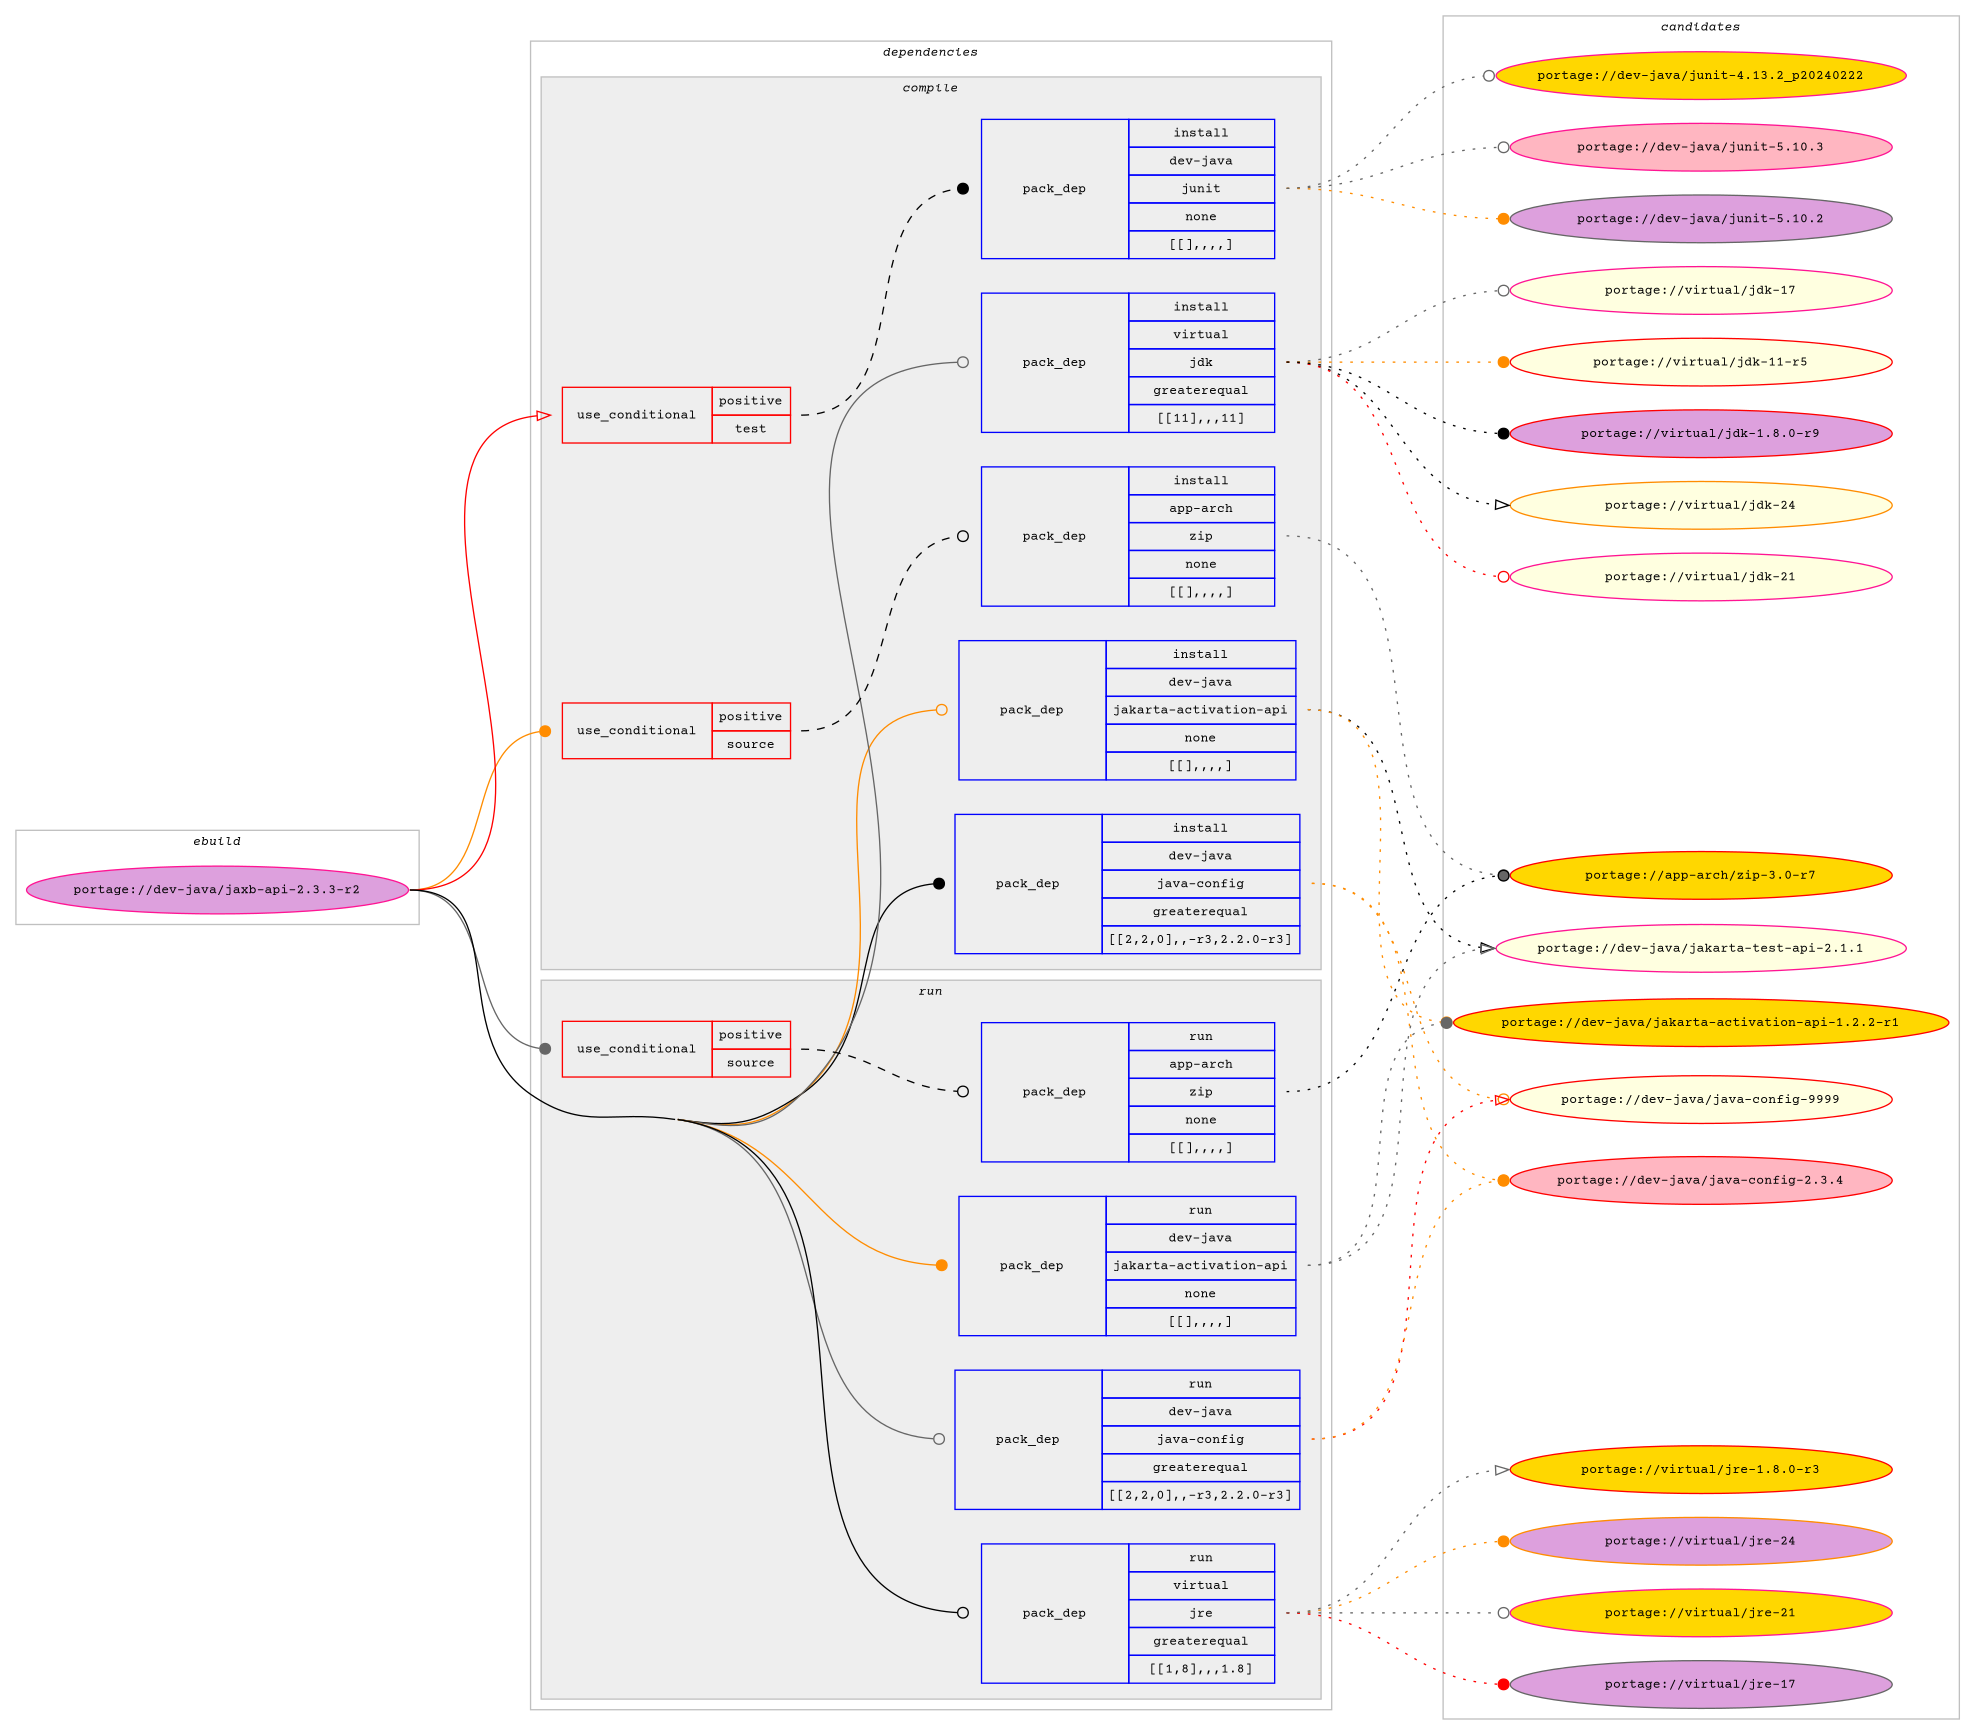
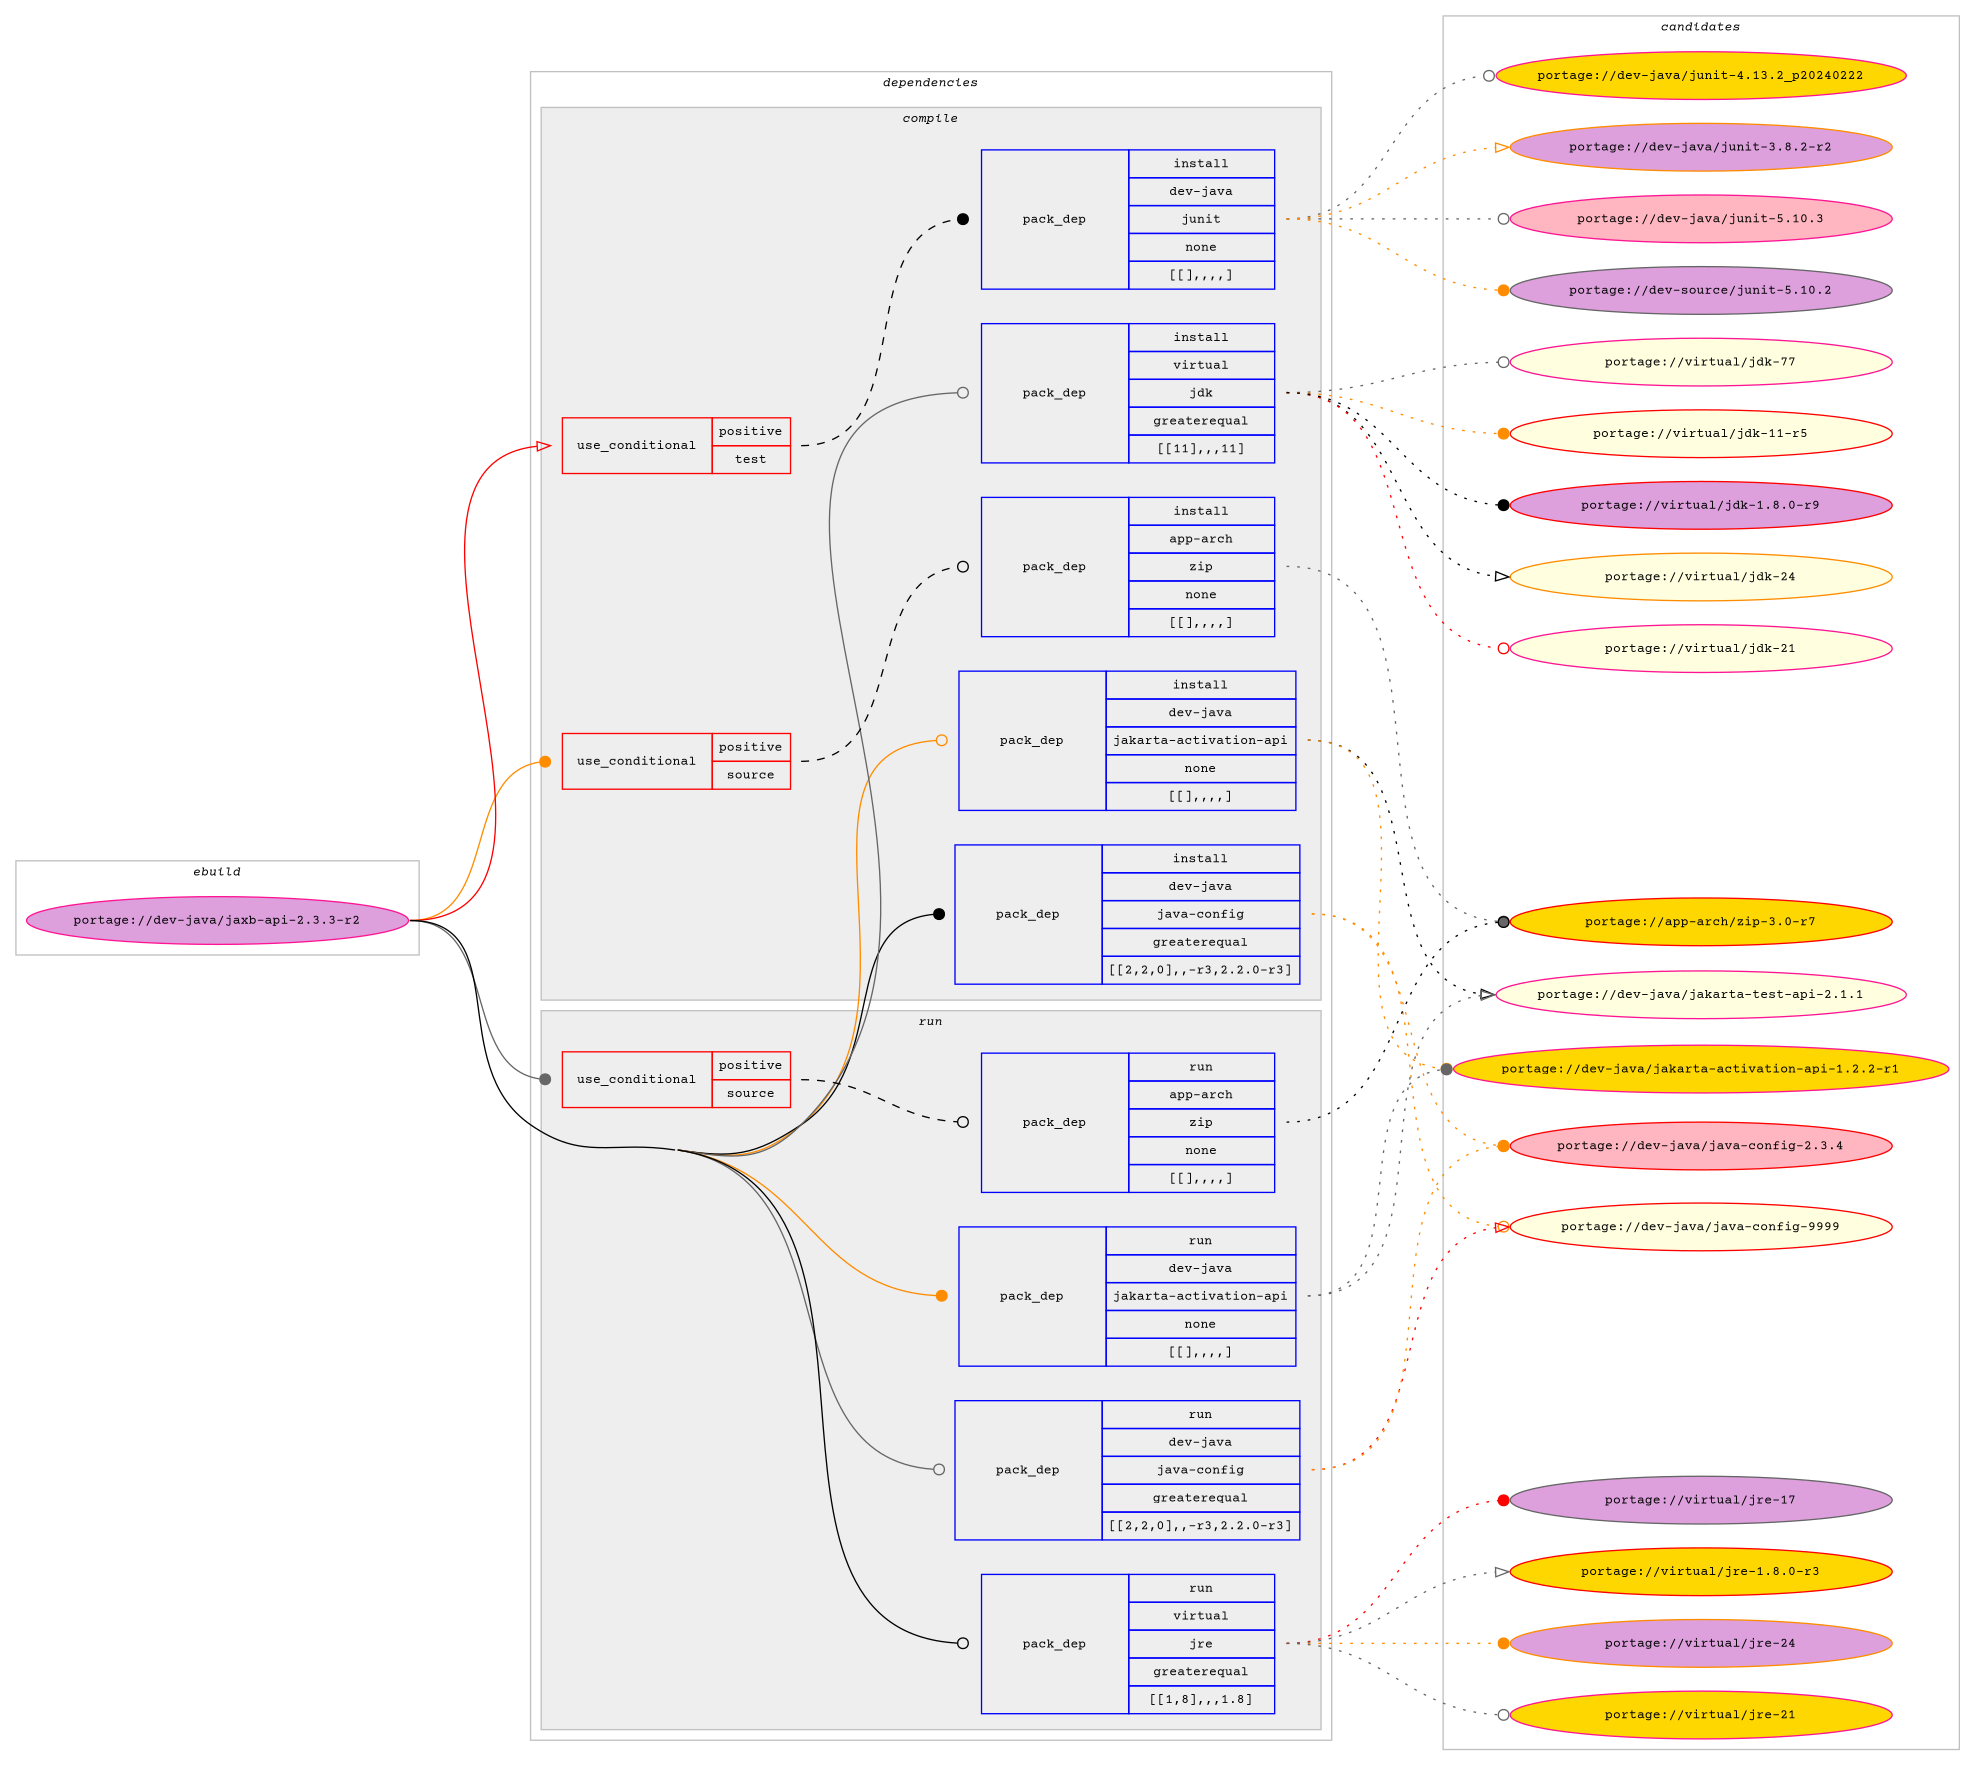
node "portage://dev-java/junit-3.8.2-r2": added
node "portage://dev-java/junit-5.10.2": label "portage://dev-java/junit-5.10.2" -> "portage://dev-source/junit-5.10.2"
node "portage://virtual/jdk-17": label "portage://virtual/jdk-17" -> "portage://virtual/jdk-77"
node "portage://dev-java/jakarta-activation-api-1.2.2-r1": color red -> deeppink
